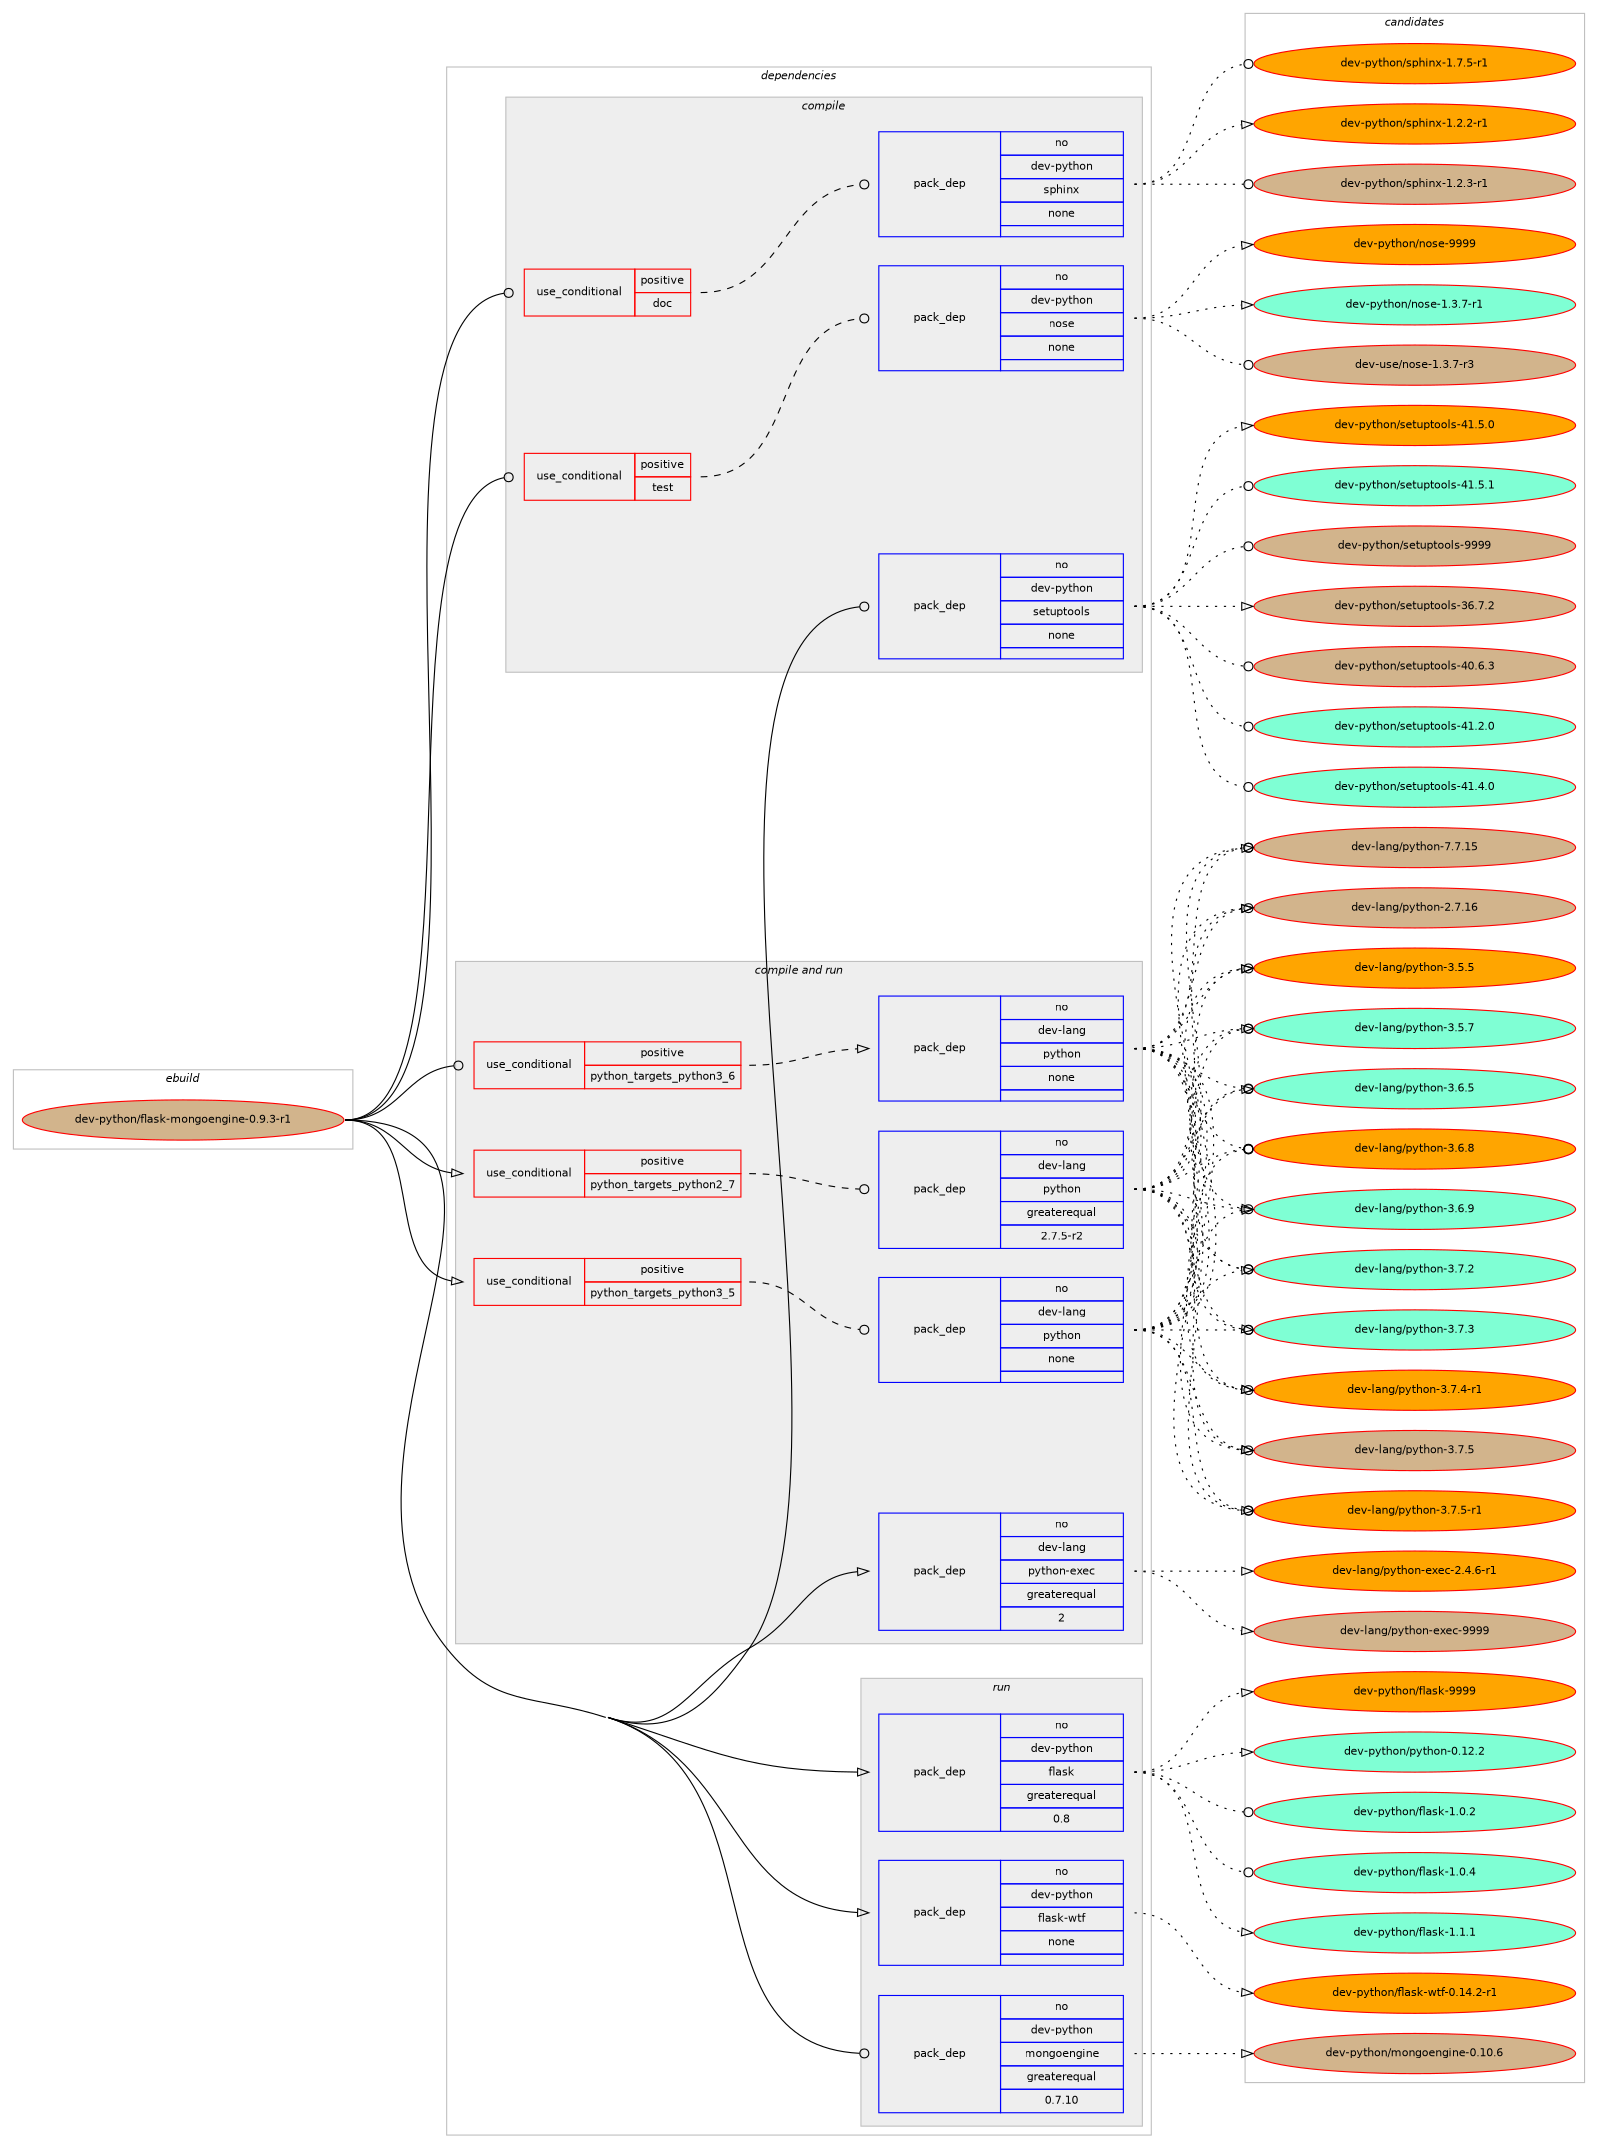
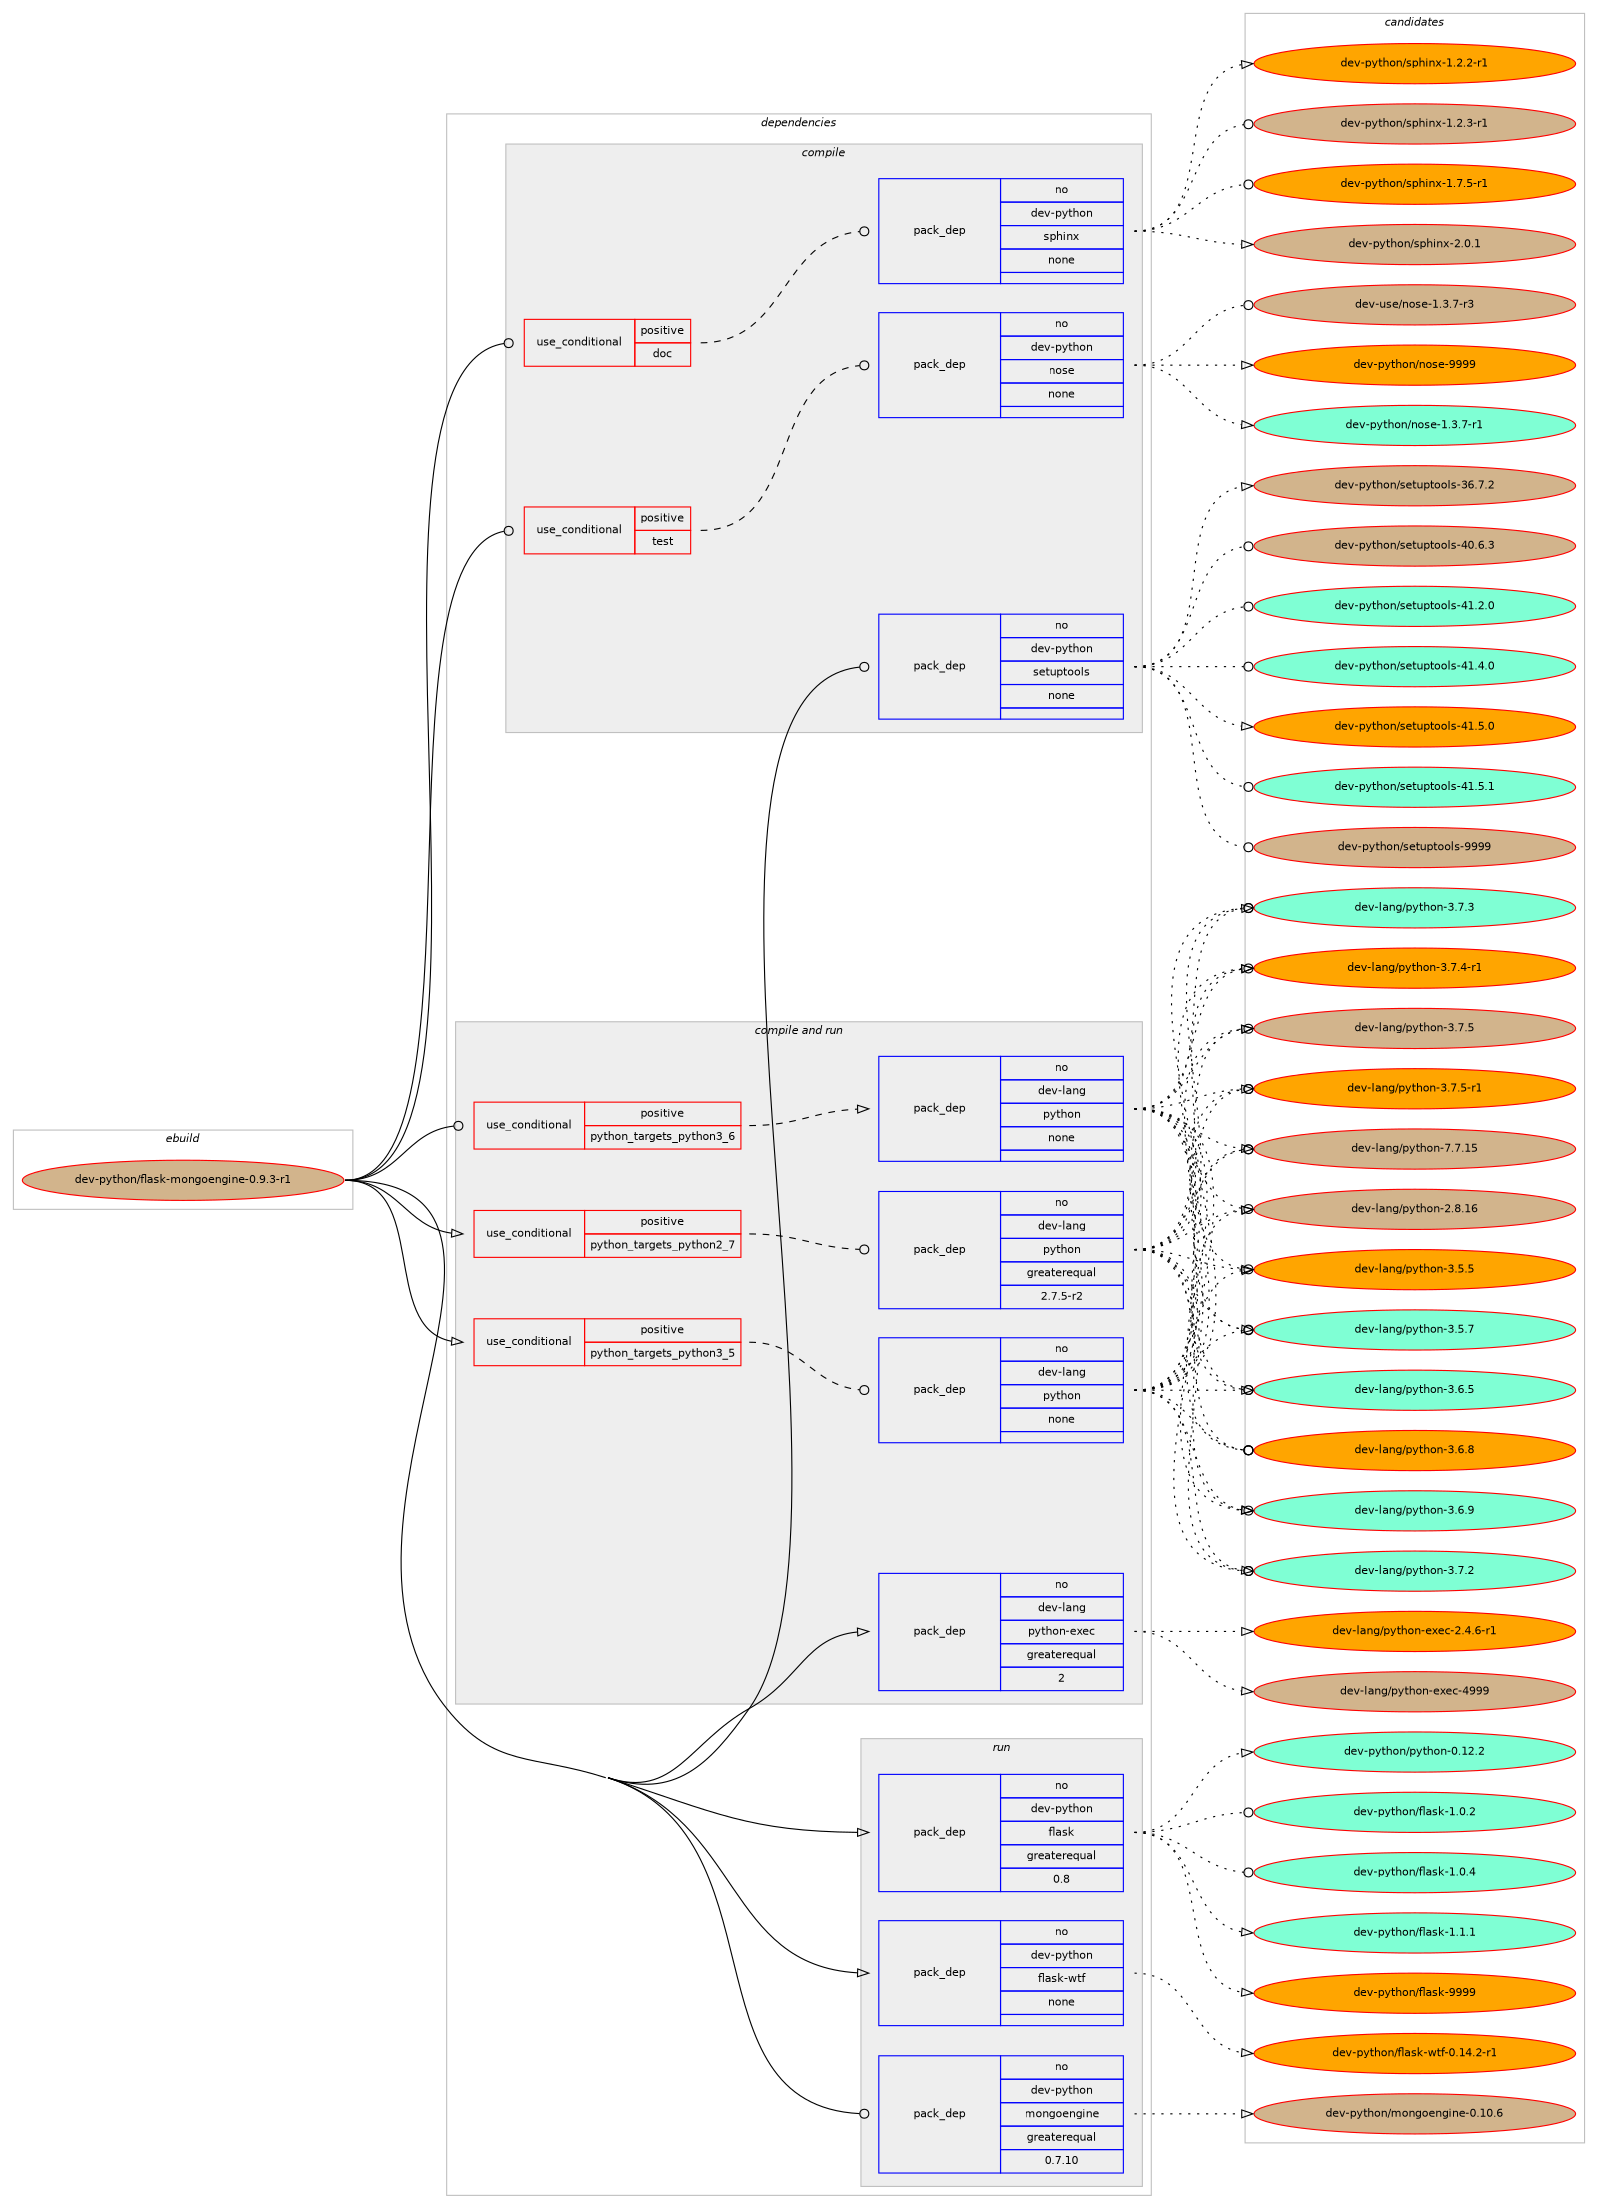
node "dev-python/sphinx-2.0.1": added
node "dev-lang/python-2.7.16": label "dev-lang/python-2.7.16" -> "dev-lang/python-2.8.16"
node "dev-lang/python-exec-9999": label "dev-lang/python-exec-9999" -> "dev-lang/python-exec-4999"
